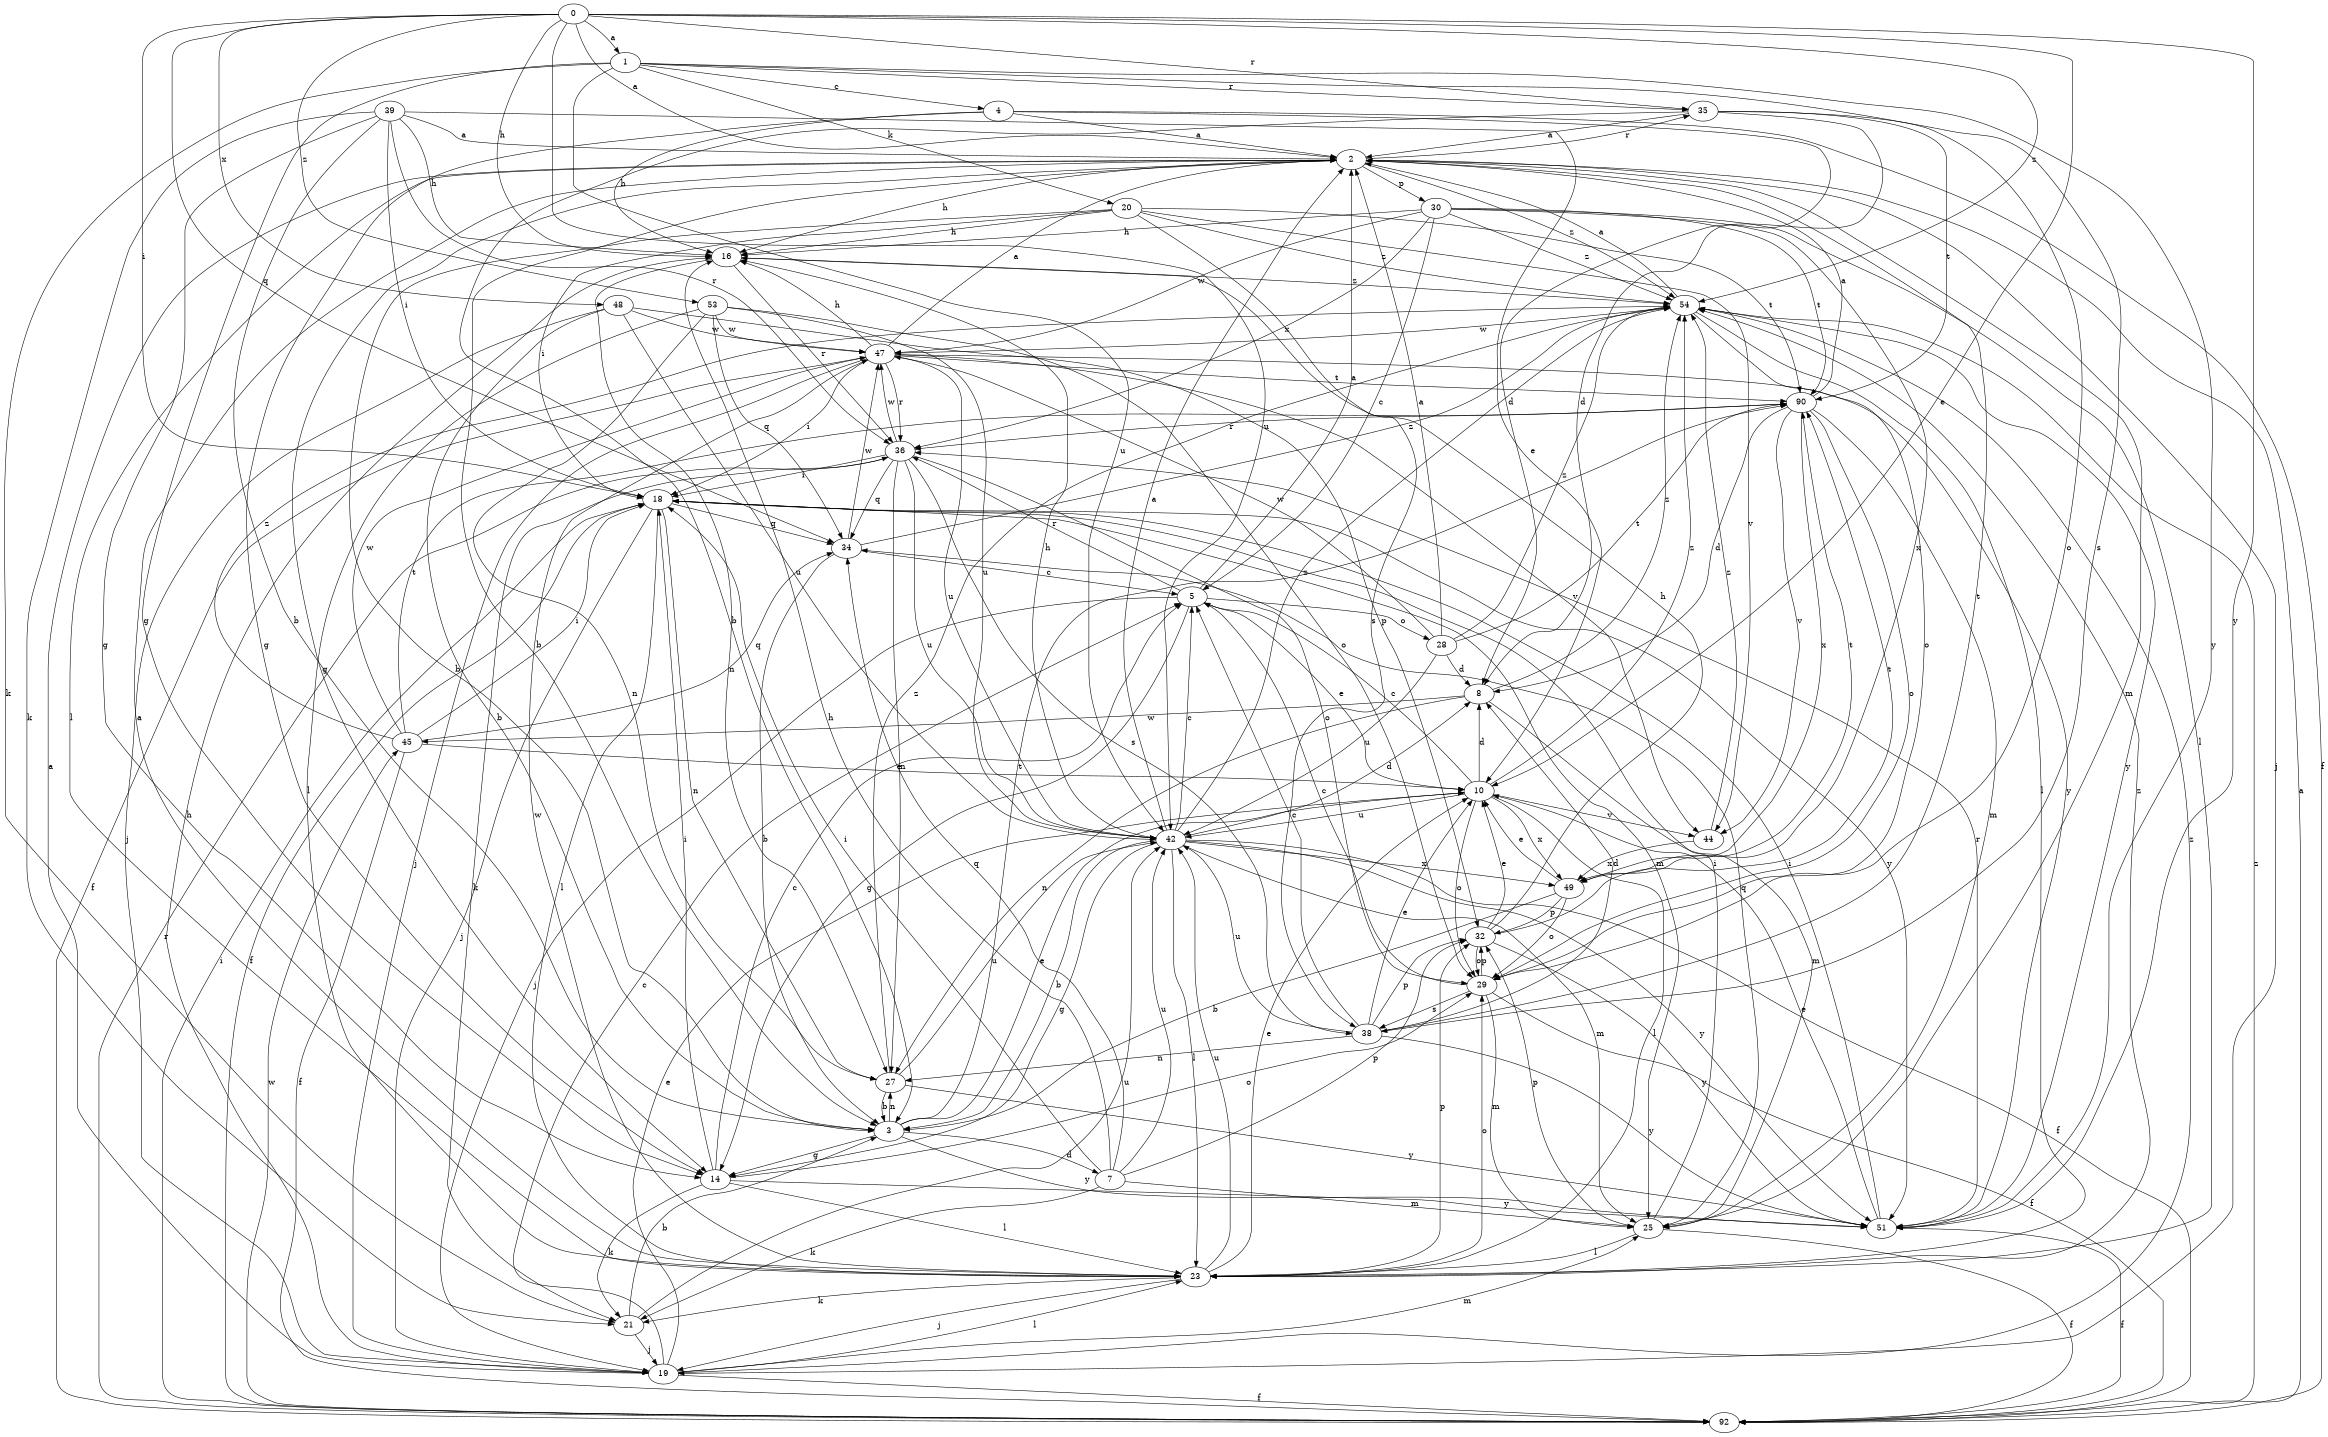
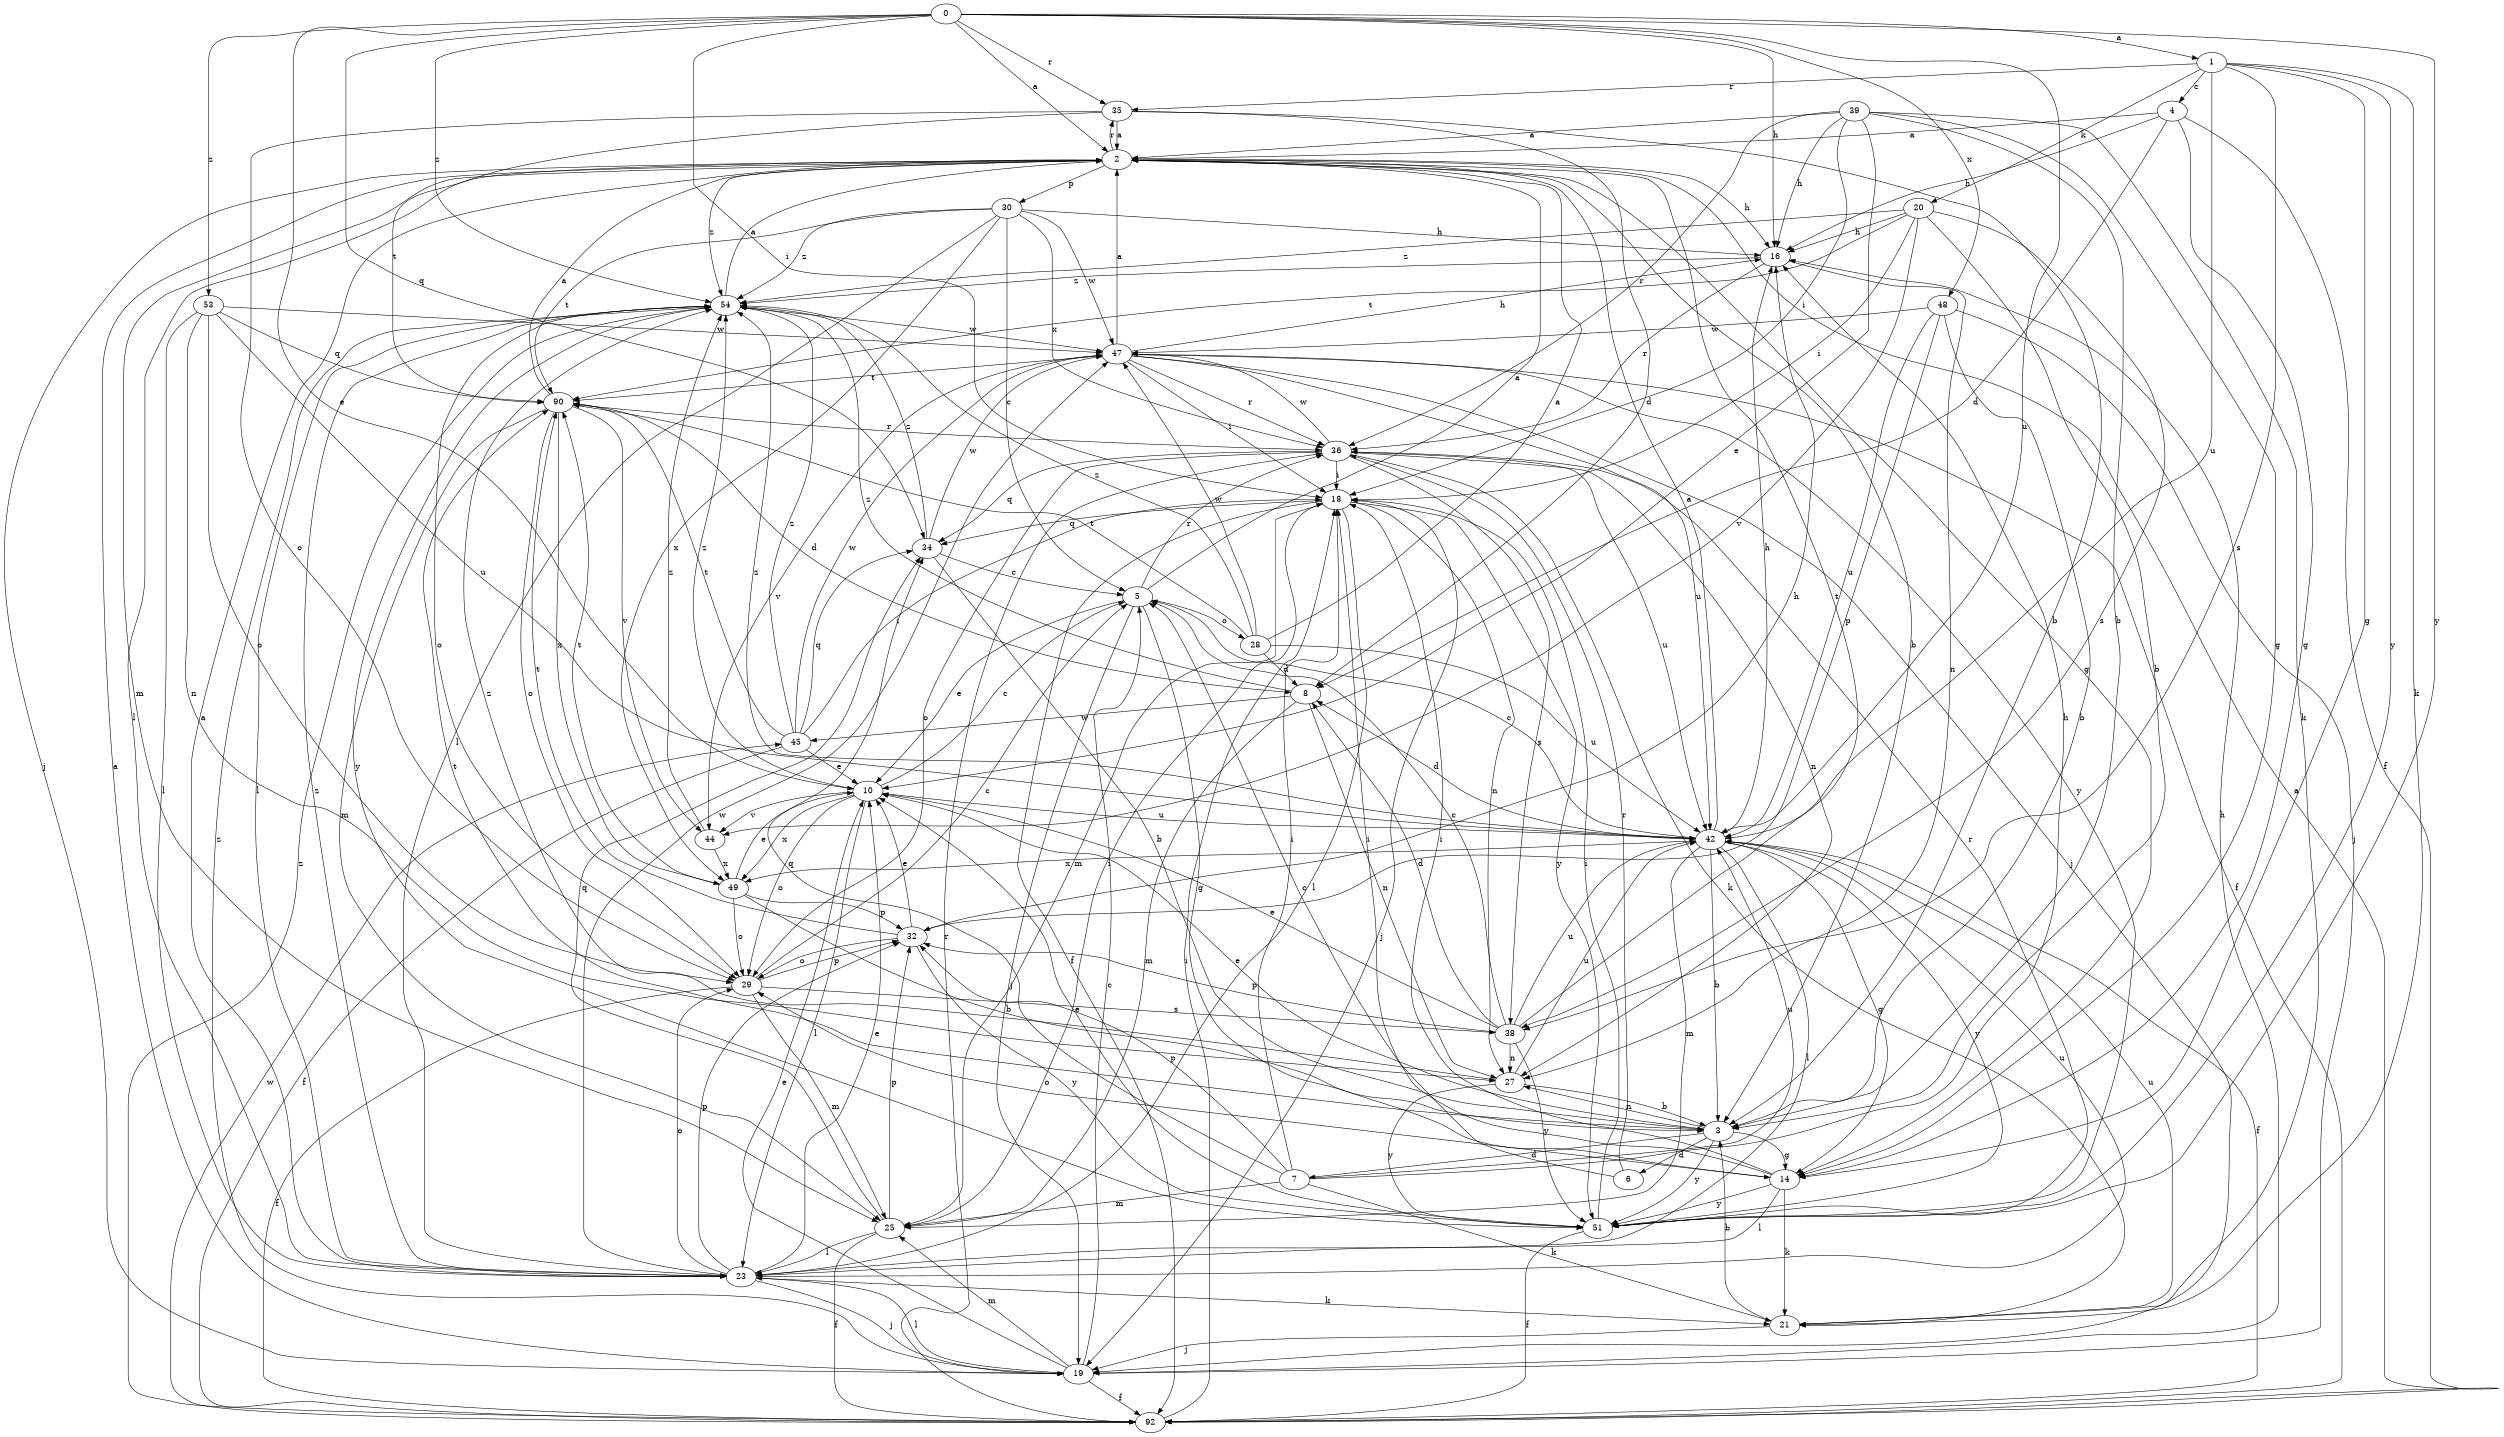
edge "53" -> "34": now "53" -> "90"
edge "10" -> "8": removed, label "d"
node "6": added
